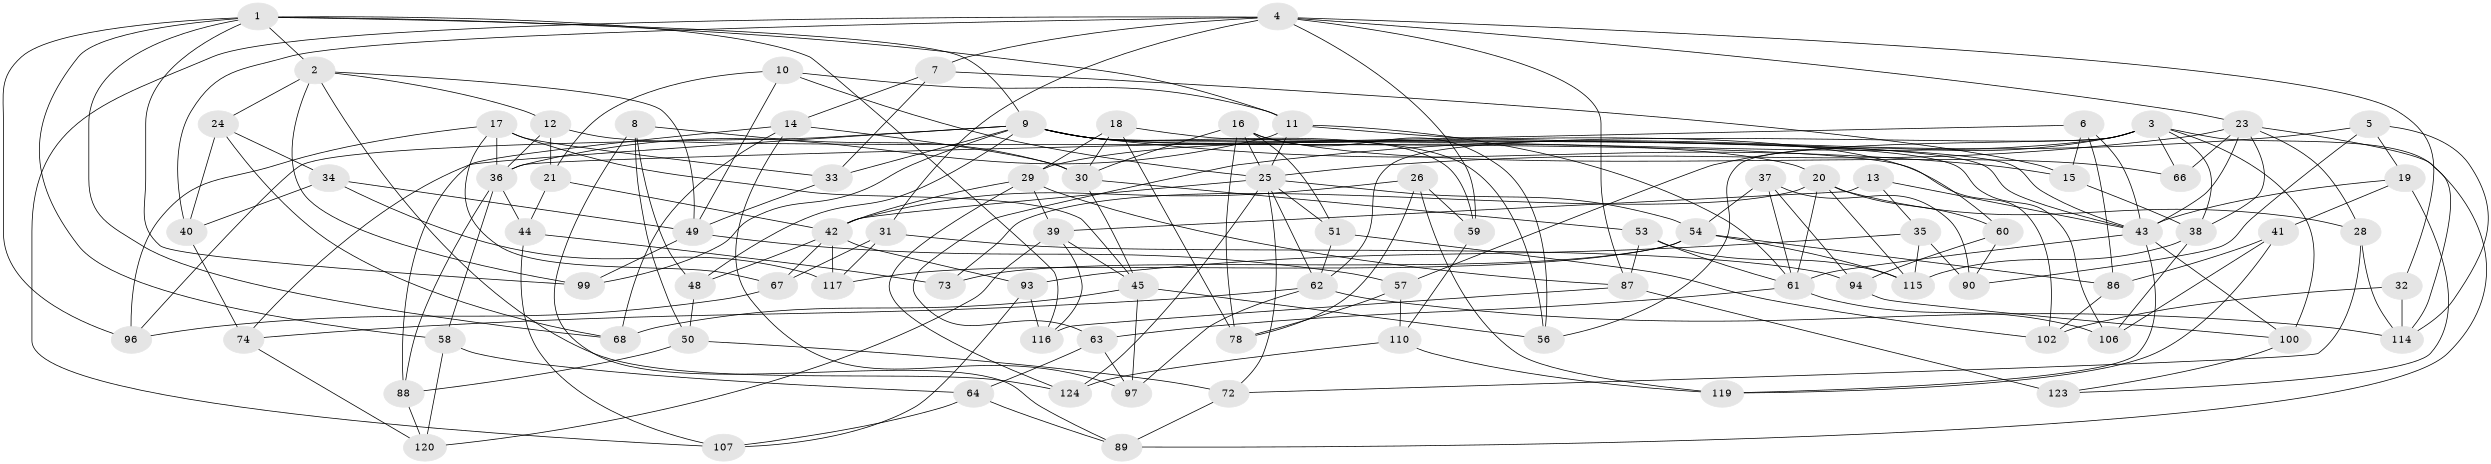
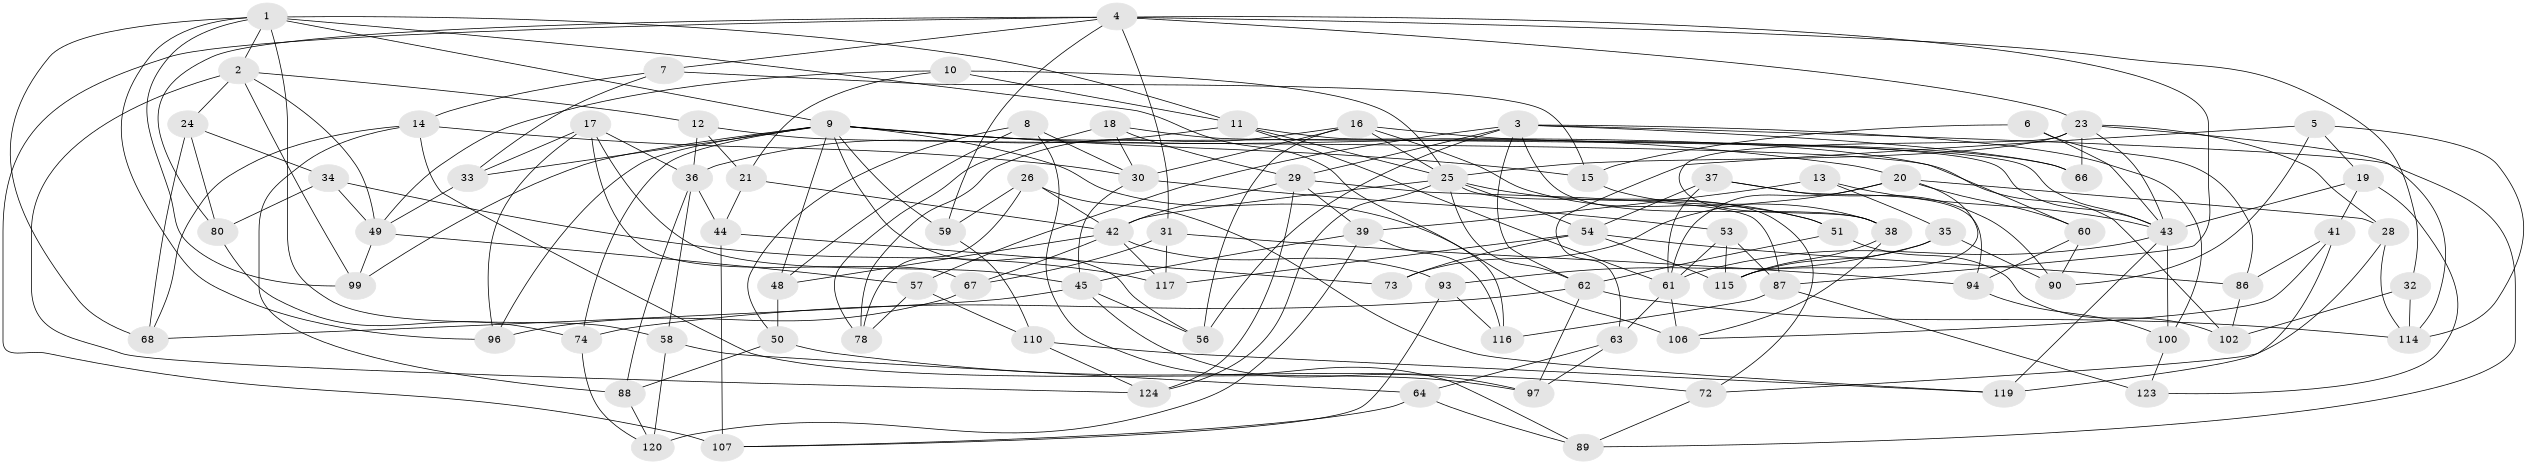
edge "6" -- "36": removed
node "40": label "40" -> "80"
